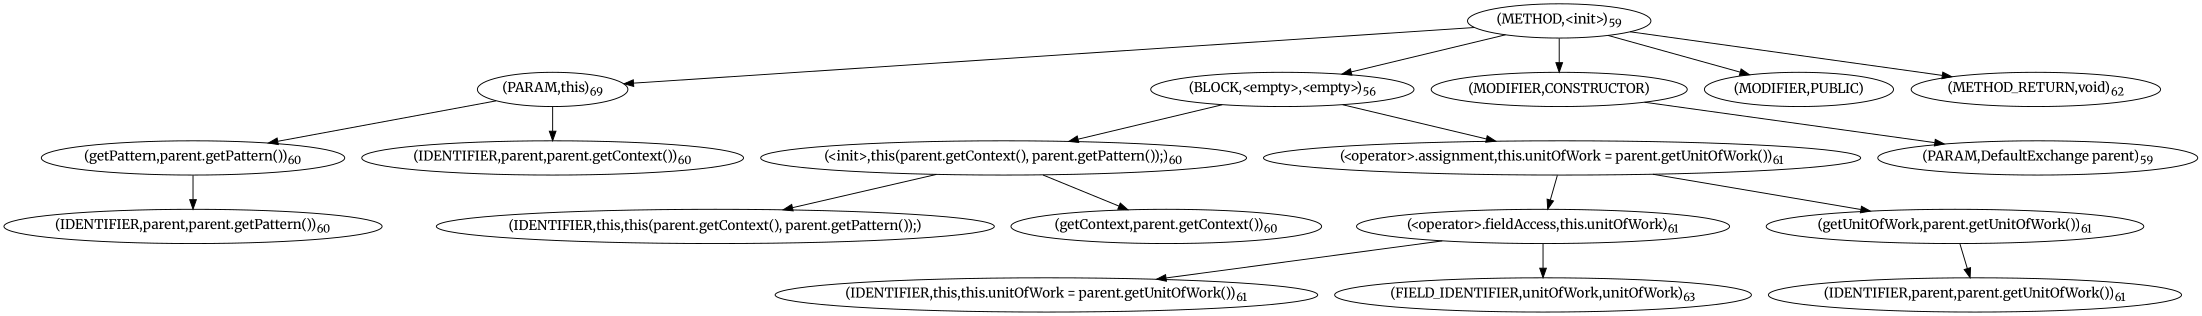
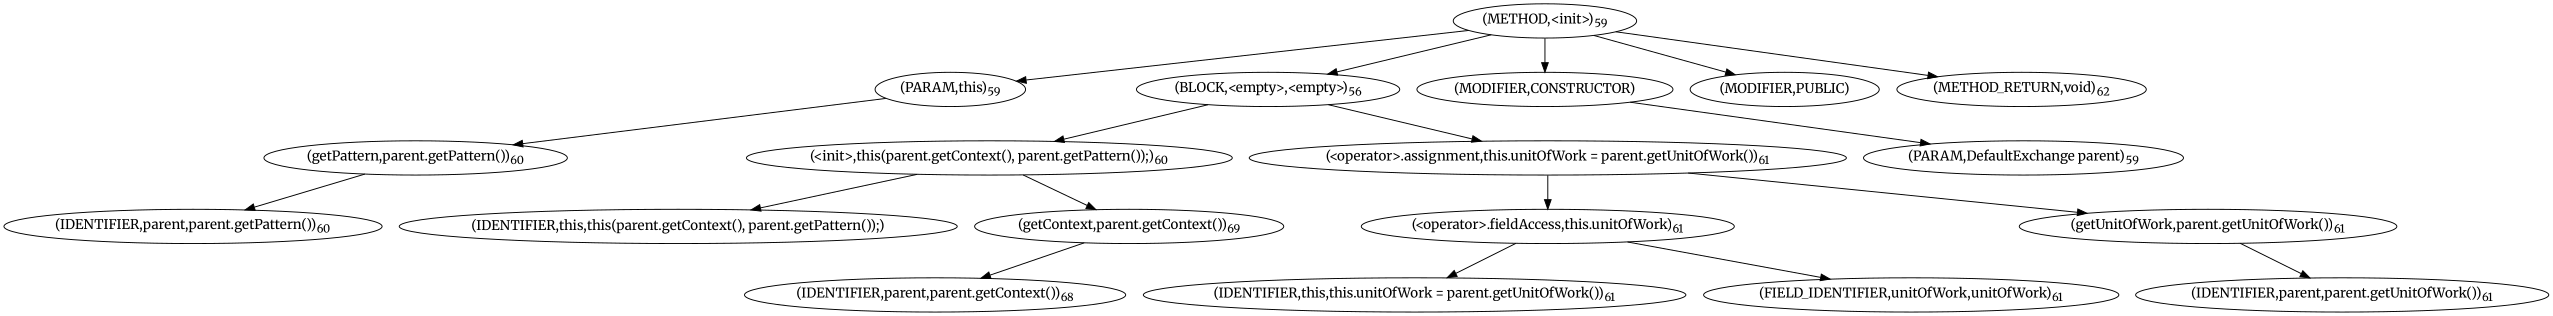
node "(PARAM,this)": text "69" -> "59"
edge "(PARAM,this)" -> "(IDENTIFIER,parent,parent.getContext())": now "(getContext,parent.getContext())" -> "(IDENTIFIER,parent,parent.getContext())"
node "(IDENTIFIER,parent,parent.getContext())": text "60" -> "68"
node "(getContext,parent.getContext())": text "60" -> "69"
node "(FIELD_IDENTIFIER,unitOfWork,unitOfWork)": text "63" -> "61"
